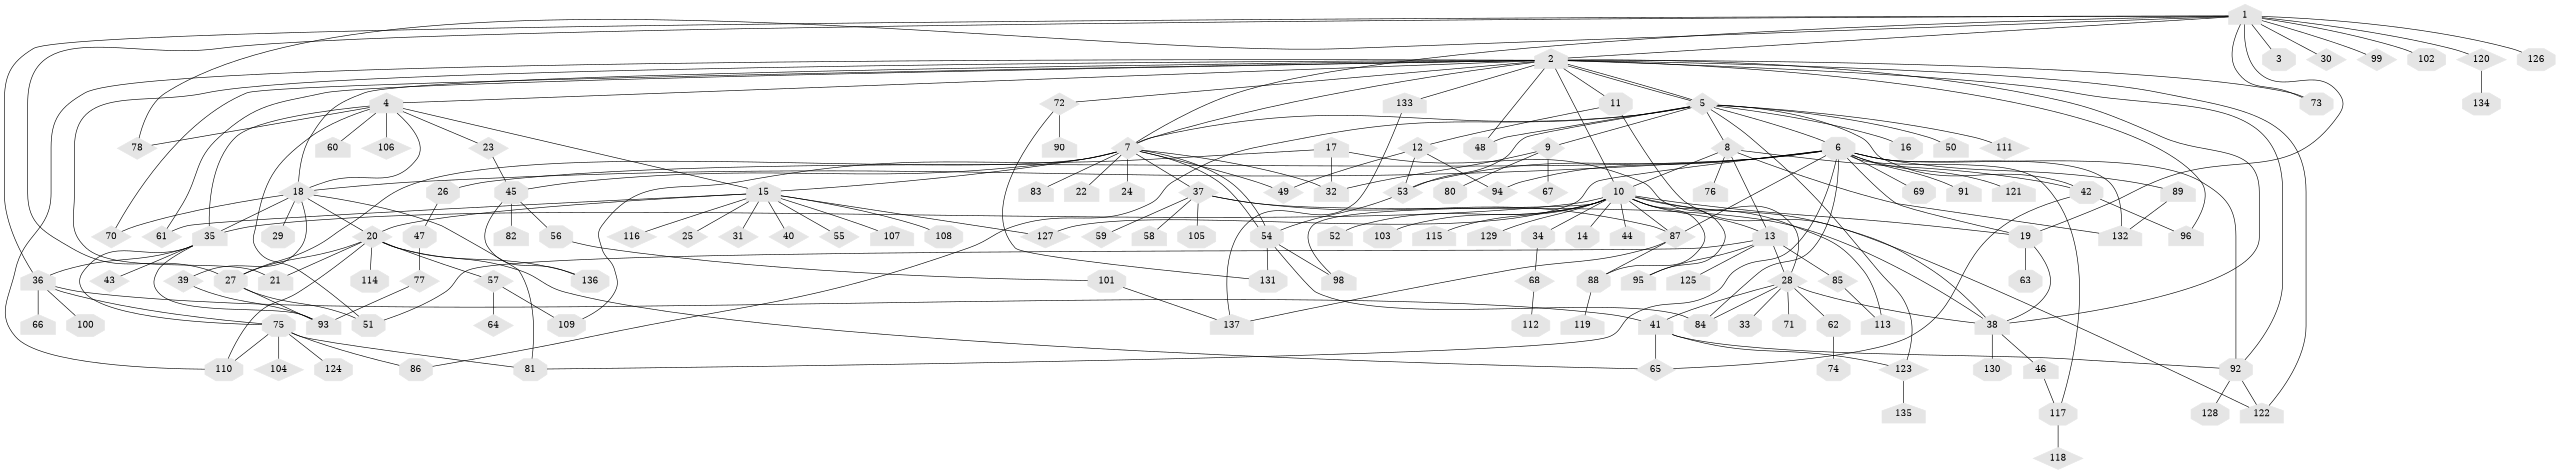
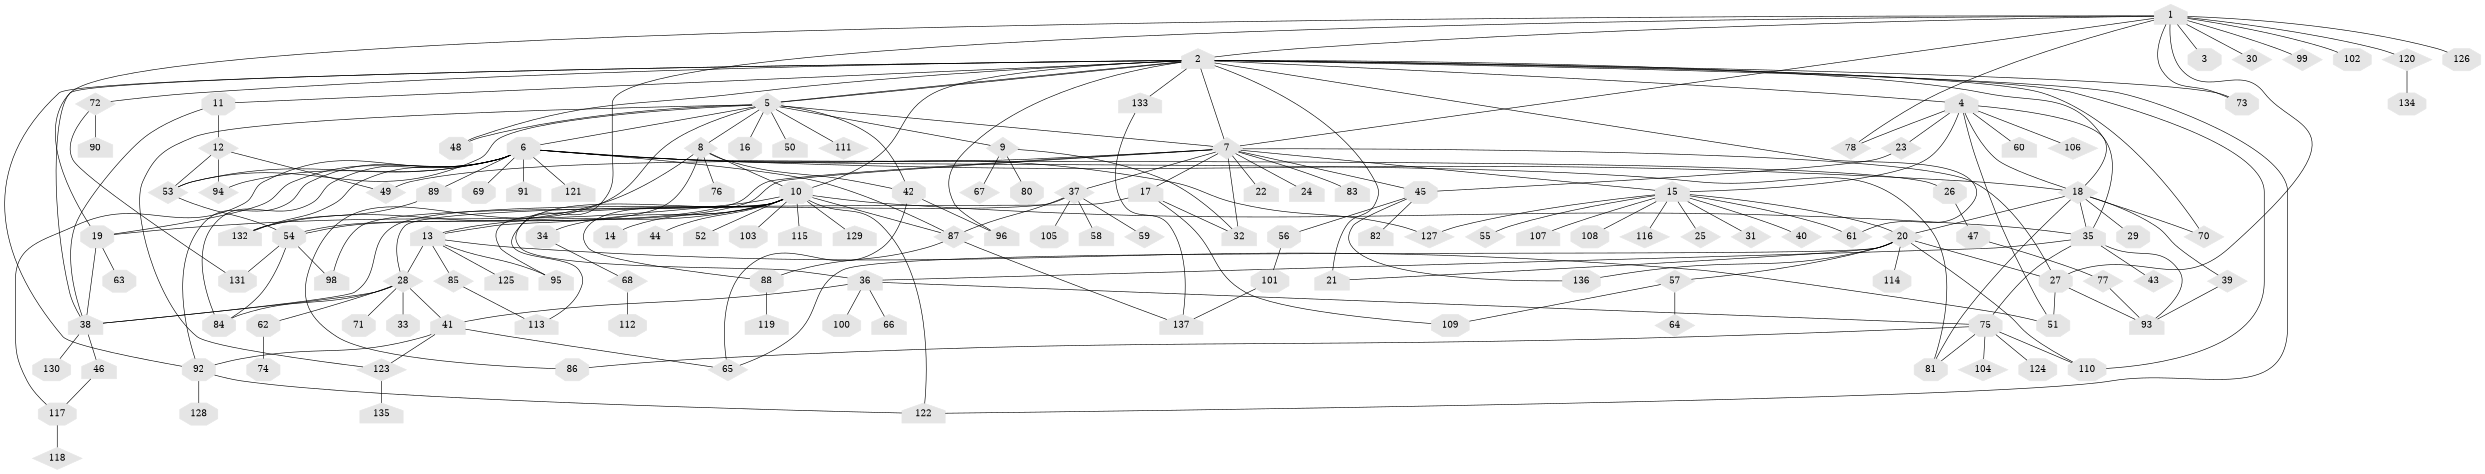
edge "7" -- "17": added
